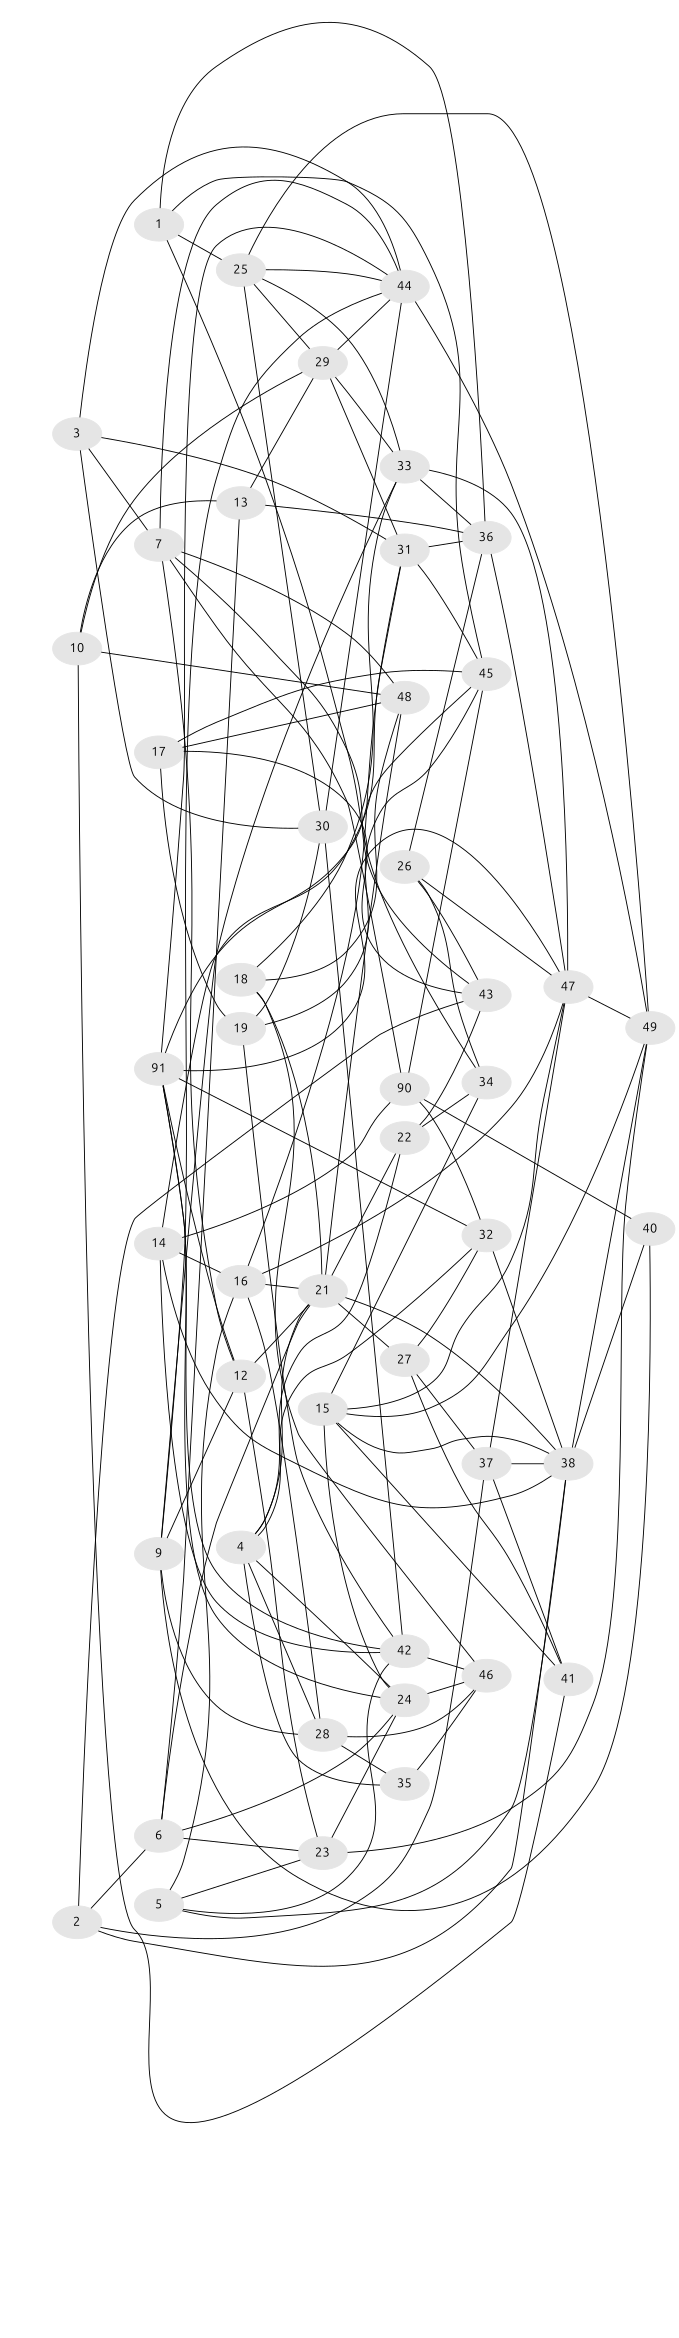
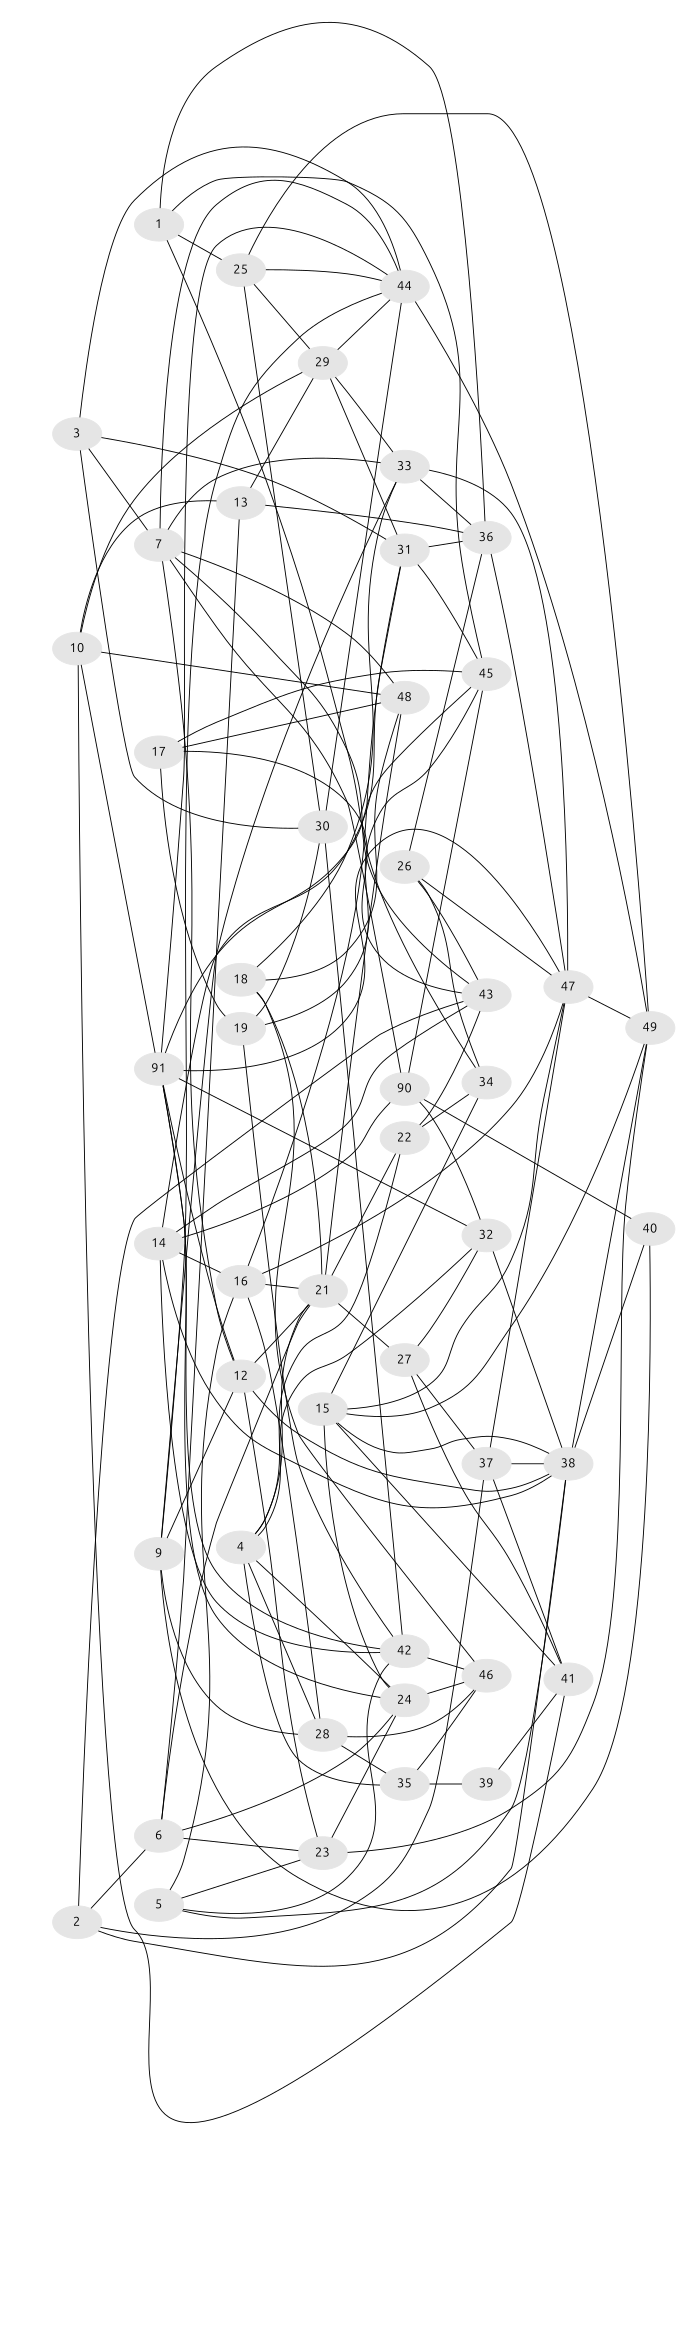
edge "25" -- "33": now "7" -- "33"
edge "10" -- "91": added
edge "43" -- "14": added
edge "21" -- "38": now "12" -- "38"
node "39": added
